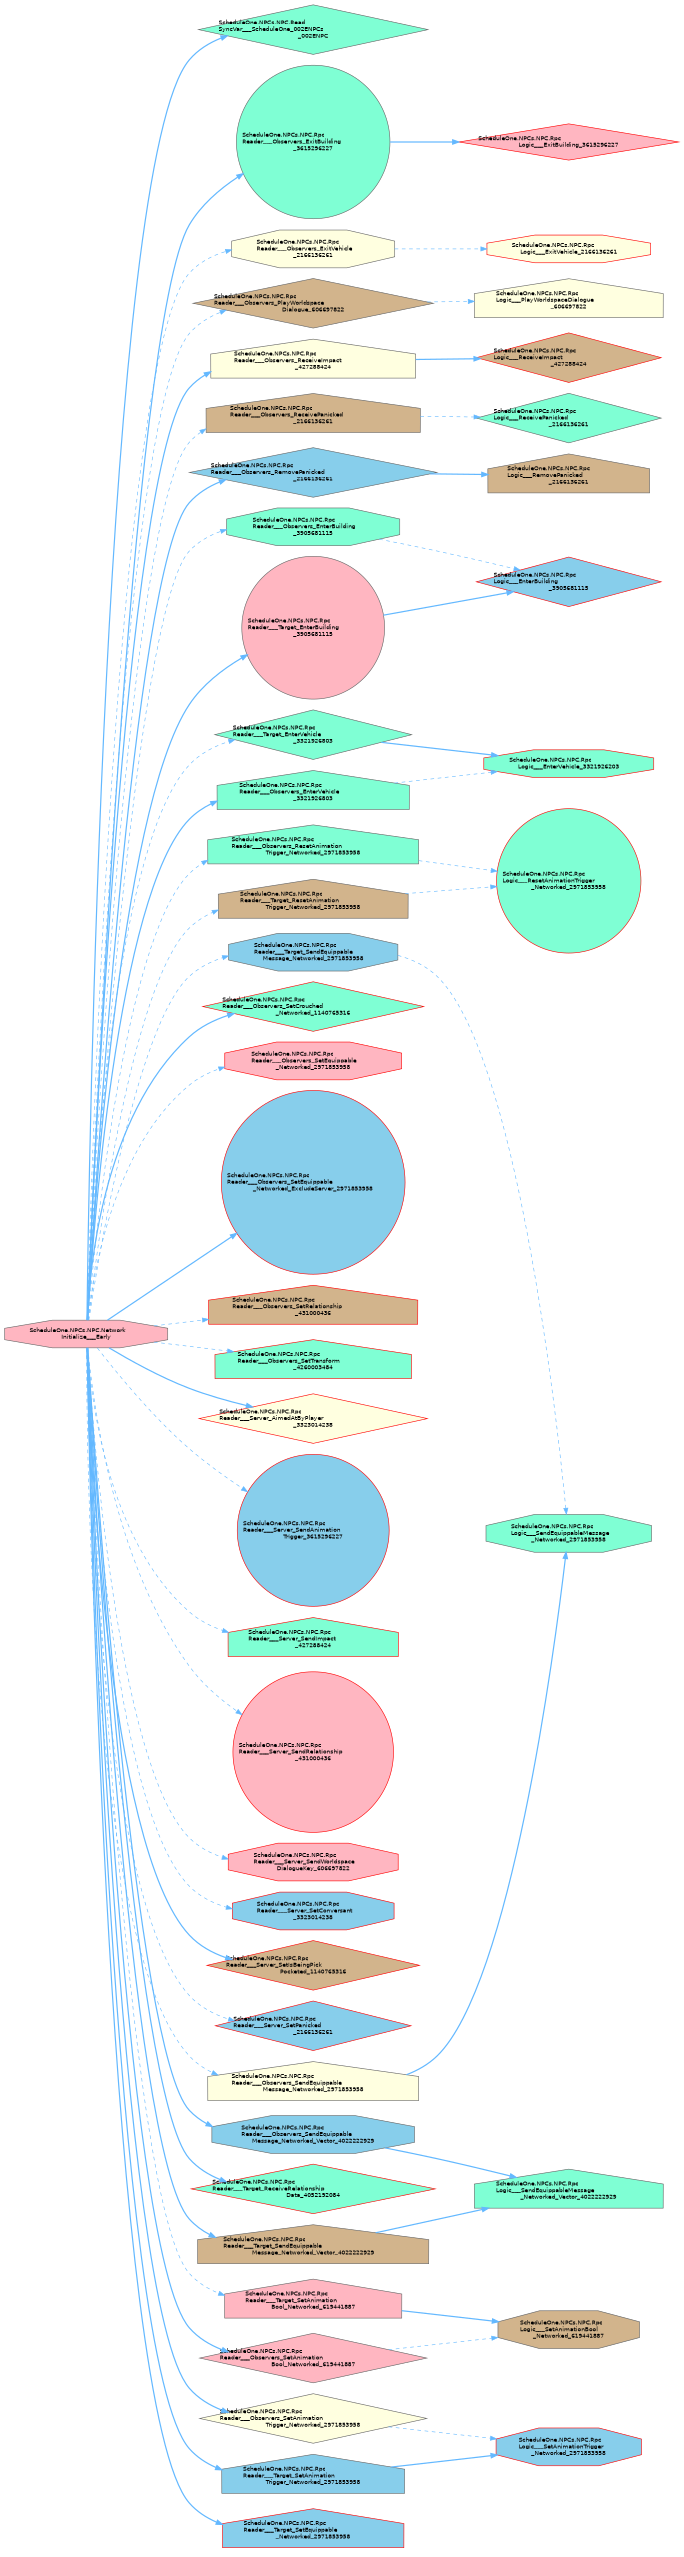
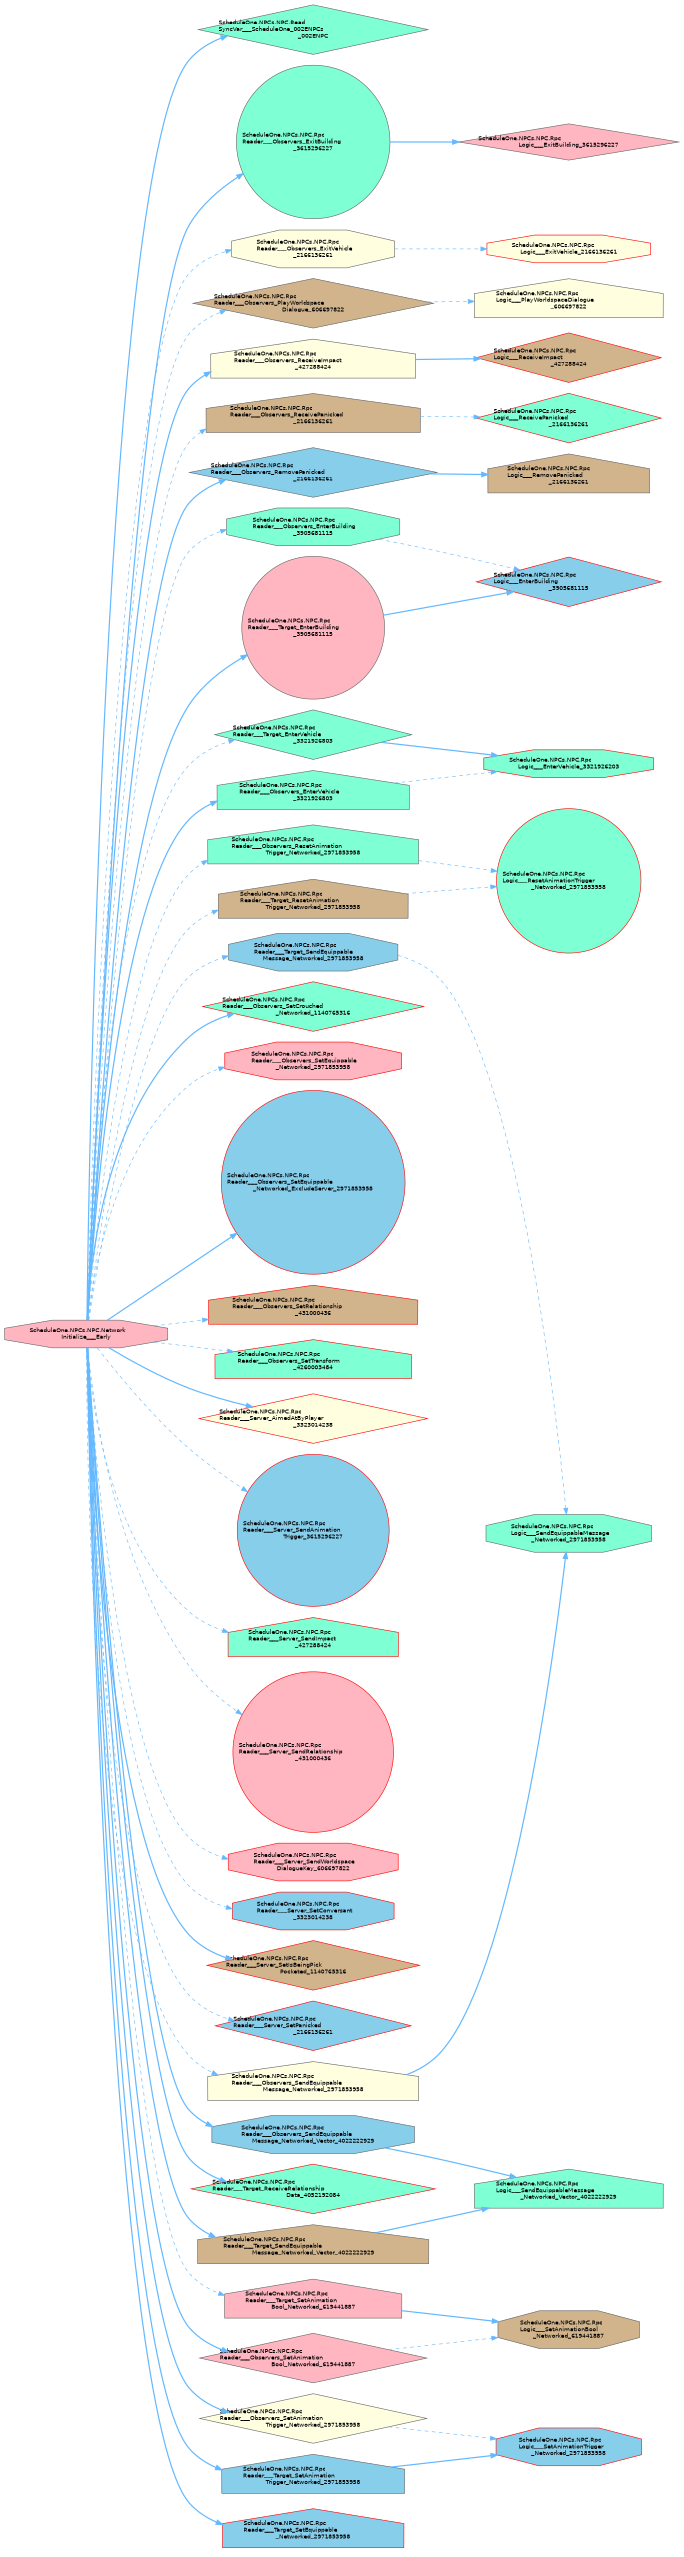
node "ScheduleOne.NPCs.NPC.Rpc Logic___ExitBuilding_3615296227": color red -> grey40
node "ScheduleOne.NPCs.NPC.Rpc Logic___ReceivePanicked _2166136261": color grey40 -> red
